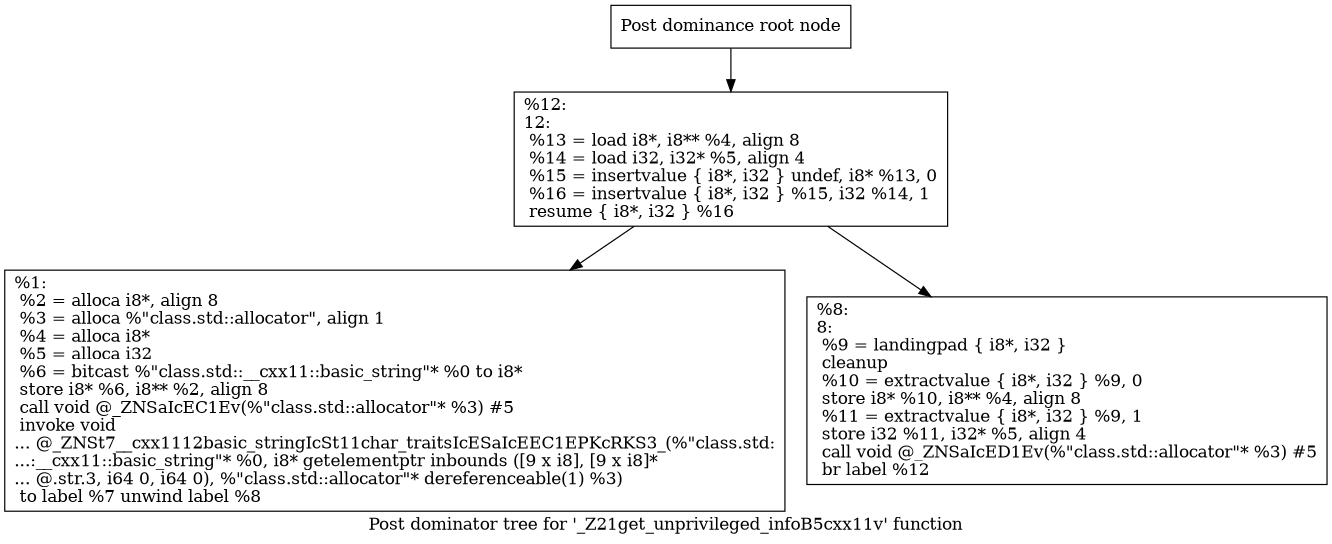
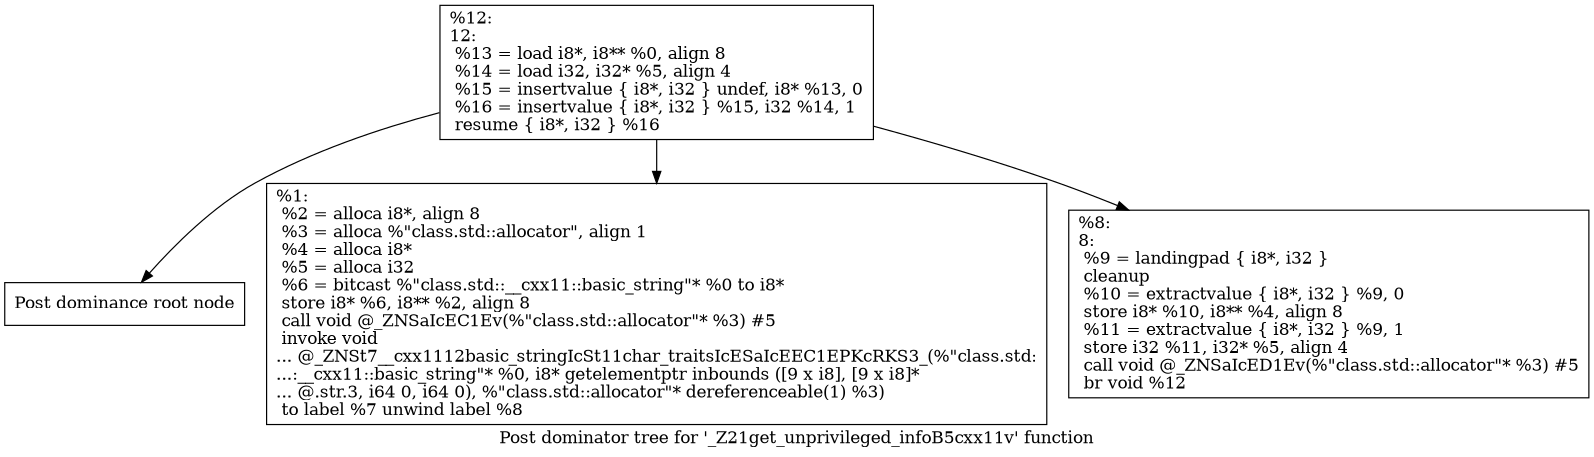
edge "Post dominance root node" -> "%12:": reversed
node "%12:": text "%13 = load i8*, i8** %4, align 8" -> "%13 = load i8*, i8** %0, align 8"
node "%8:": text "br label %12" -> "br void %12"
